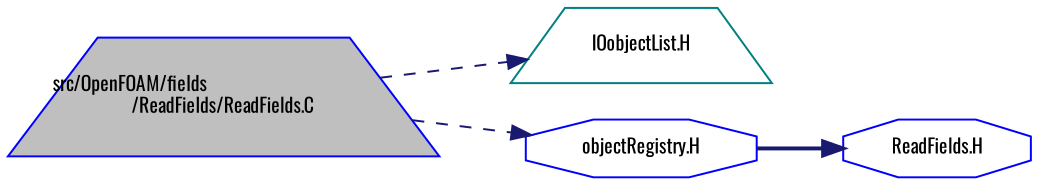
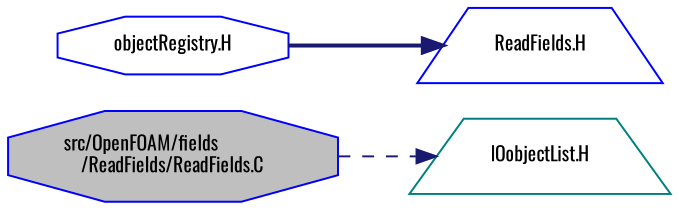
node "src/OpenFOAM/fields /ReadFields/ReadFields.C": shape trapezium -> octagon
edge "src/OpenFOAM/fields /ReadFields/ReadFields.C" -> "objectRegistry.H": removed
node "ReadFields.H": shape octagon -> trapezium
